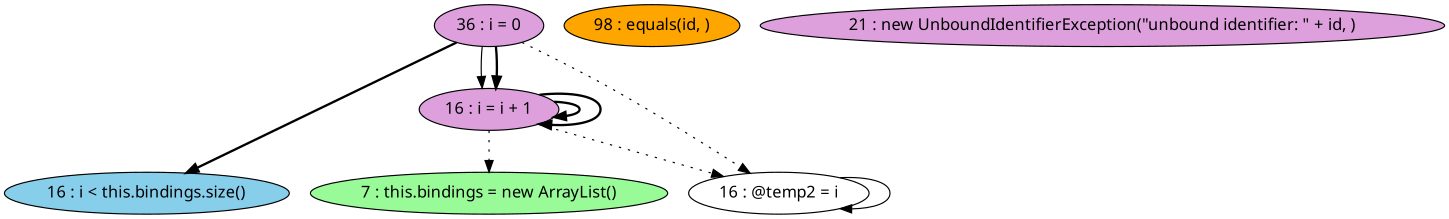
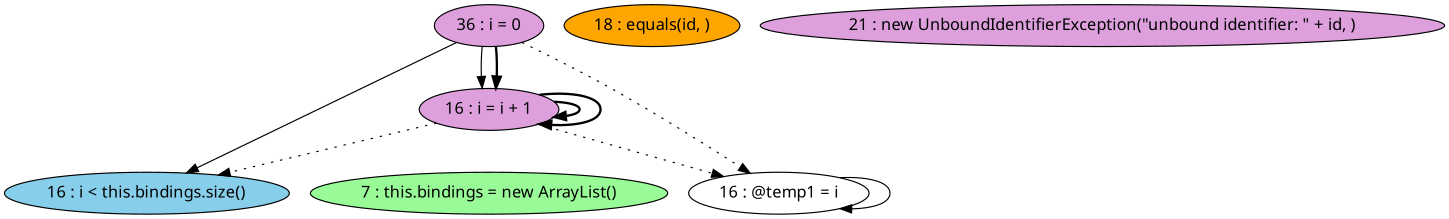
node "98 : equals(id, )": label "98 : equals(id, )" -> "18 : equals(id, )"
edge "36 : i = 0" -> "16 : i < this.bindings.size()": style bold -> solid
edge "16 : i = i + 1" -> "7 : this.bindings = new ArrayList()": now "16 : i = i + 1" -> "16 : i < this.bindings.size()"
node "16 : @temp2 = i": label "16 : @temp2 = i" -> "16 : @temp1 = i"
